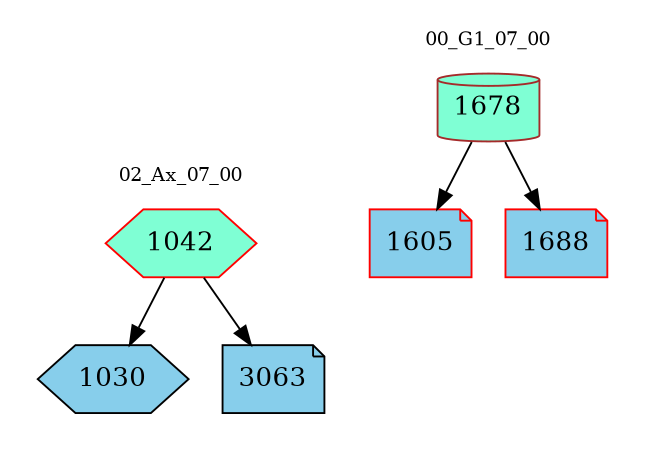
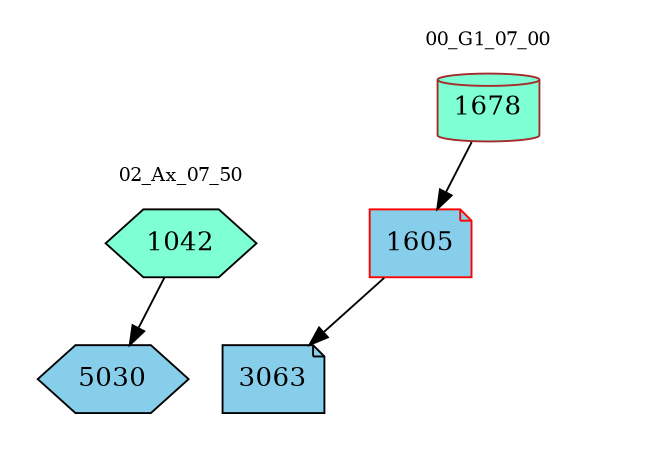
cluster "02_Ax_07_00": label "02_Ax_07_00" -> "02_Ax_07_50"
node "1042": color red -> black
node "1688": removed
edge "1042" -> "3063": now "1605" -> "3063"
node "1030": label "1030" -> "5030"
